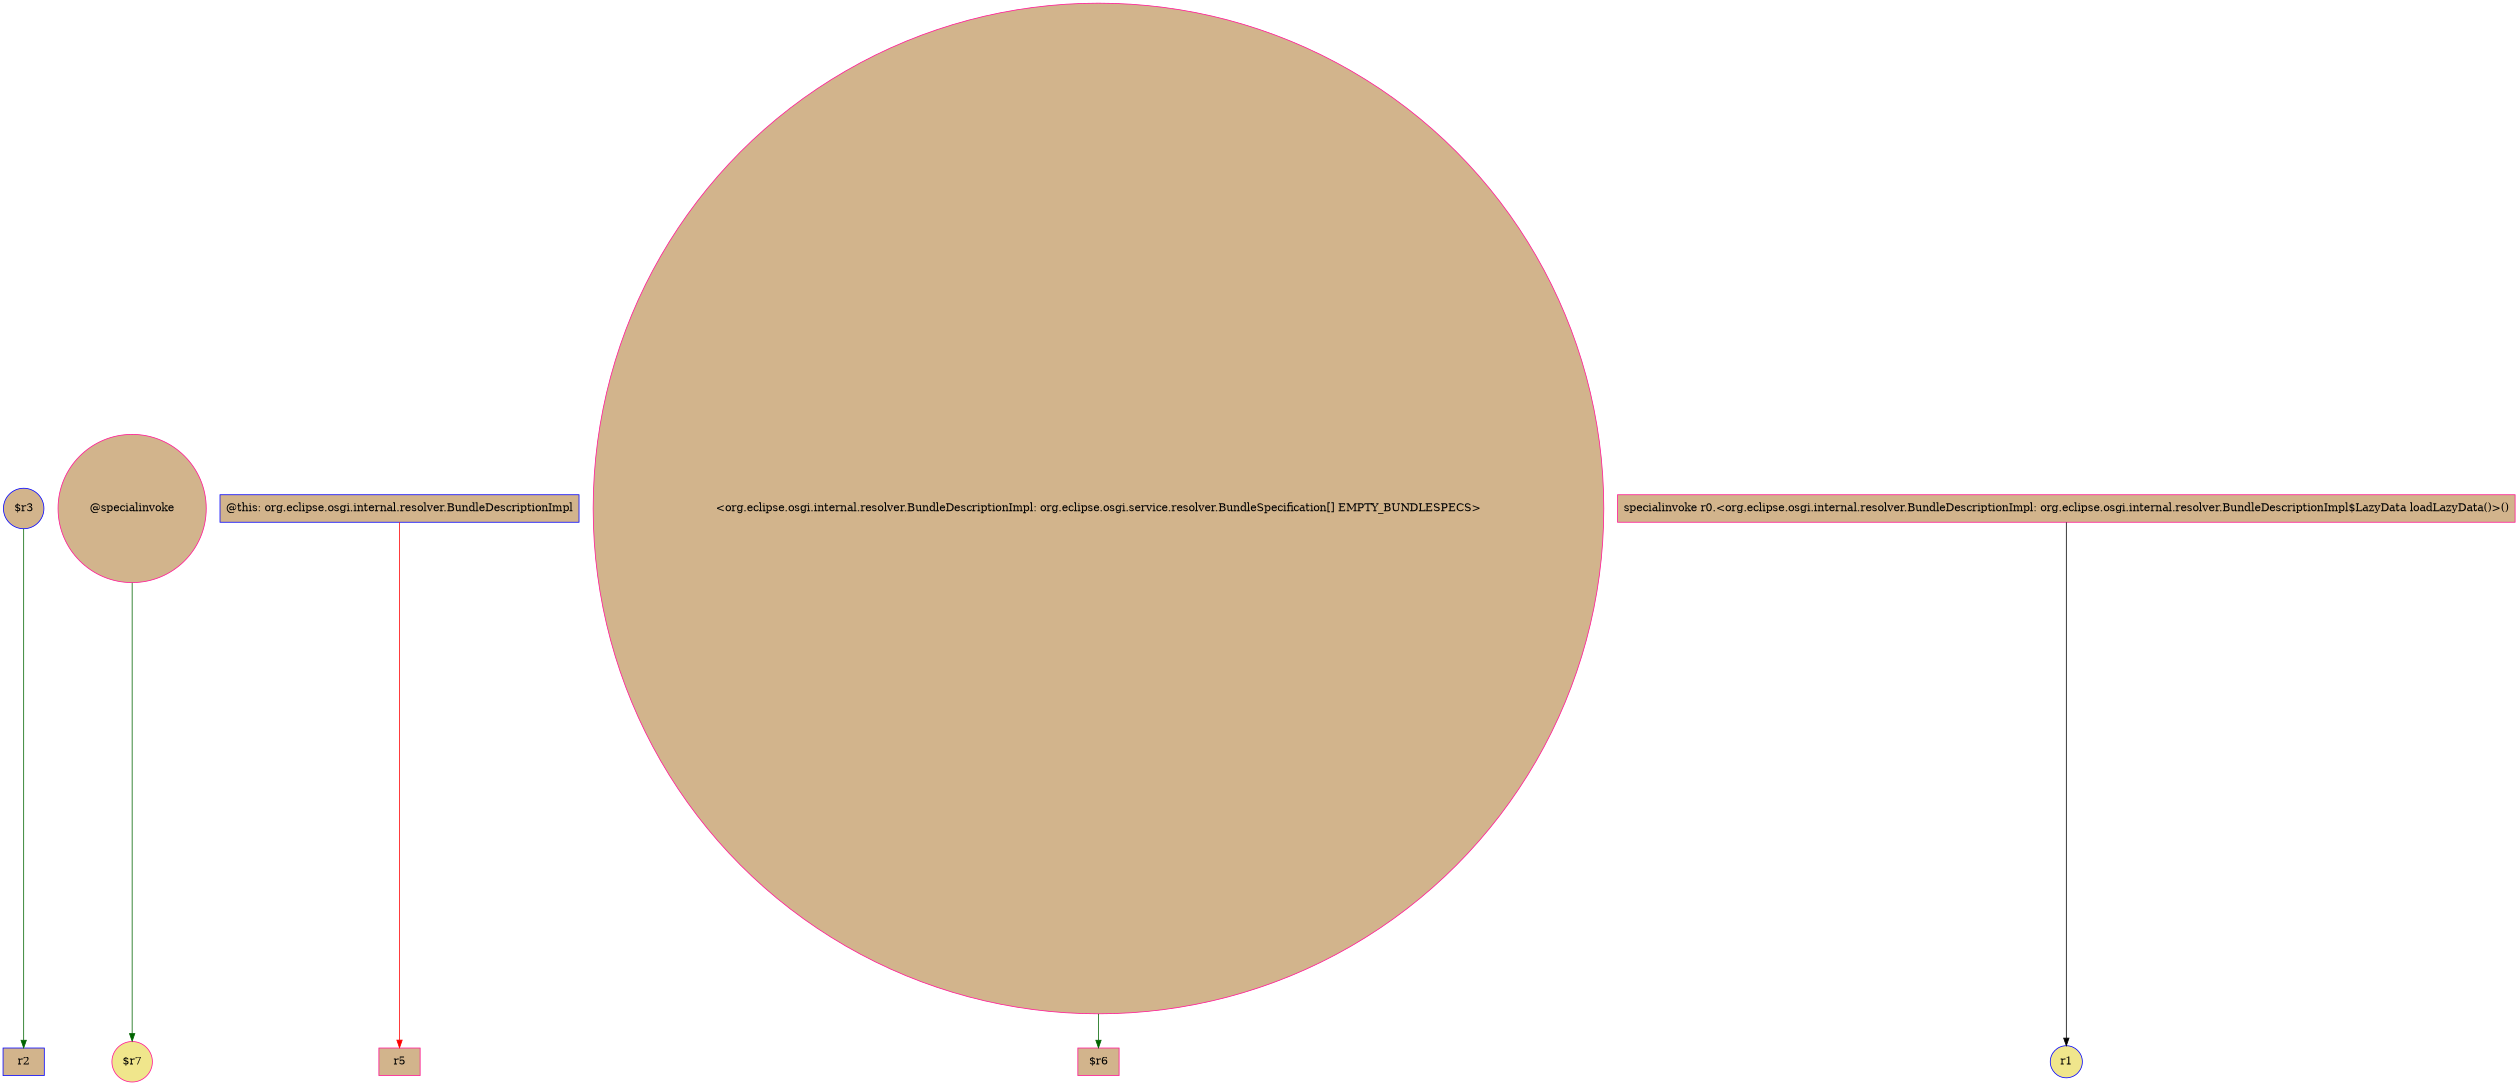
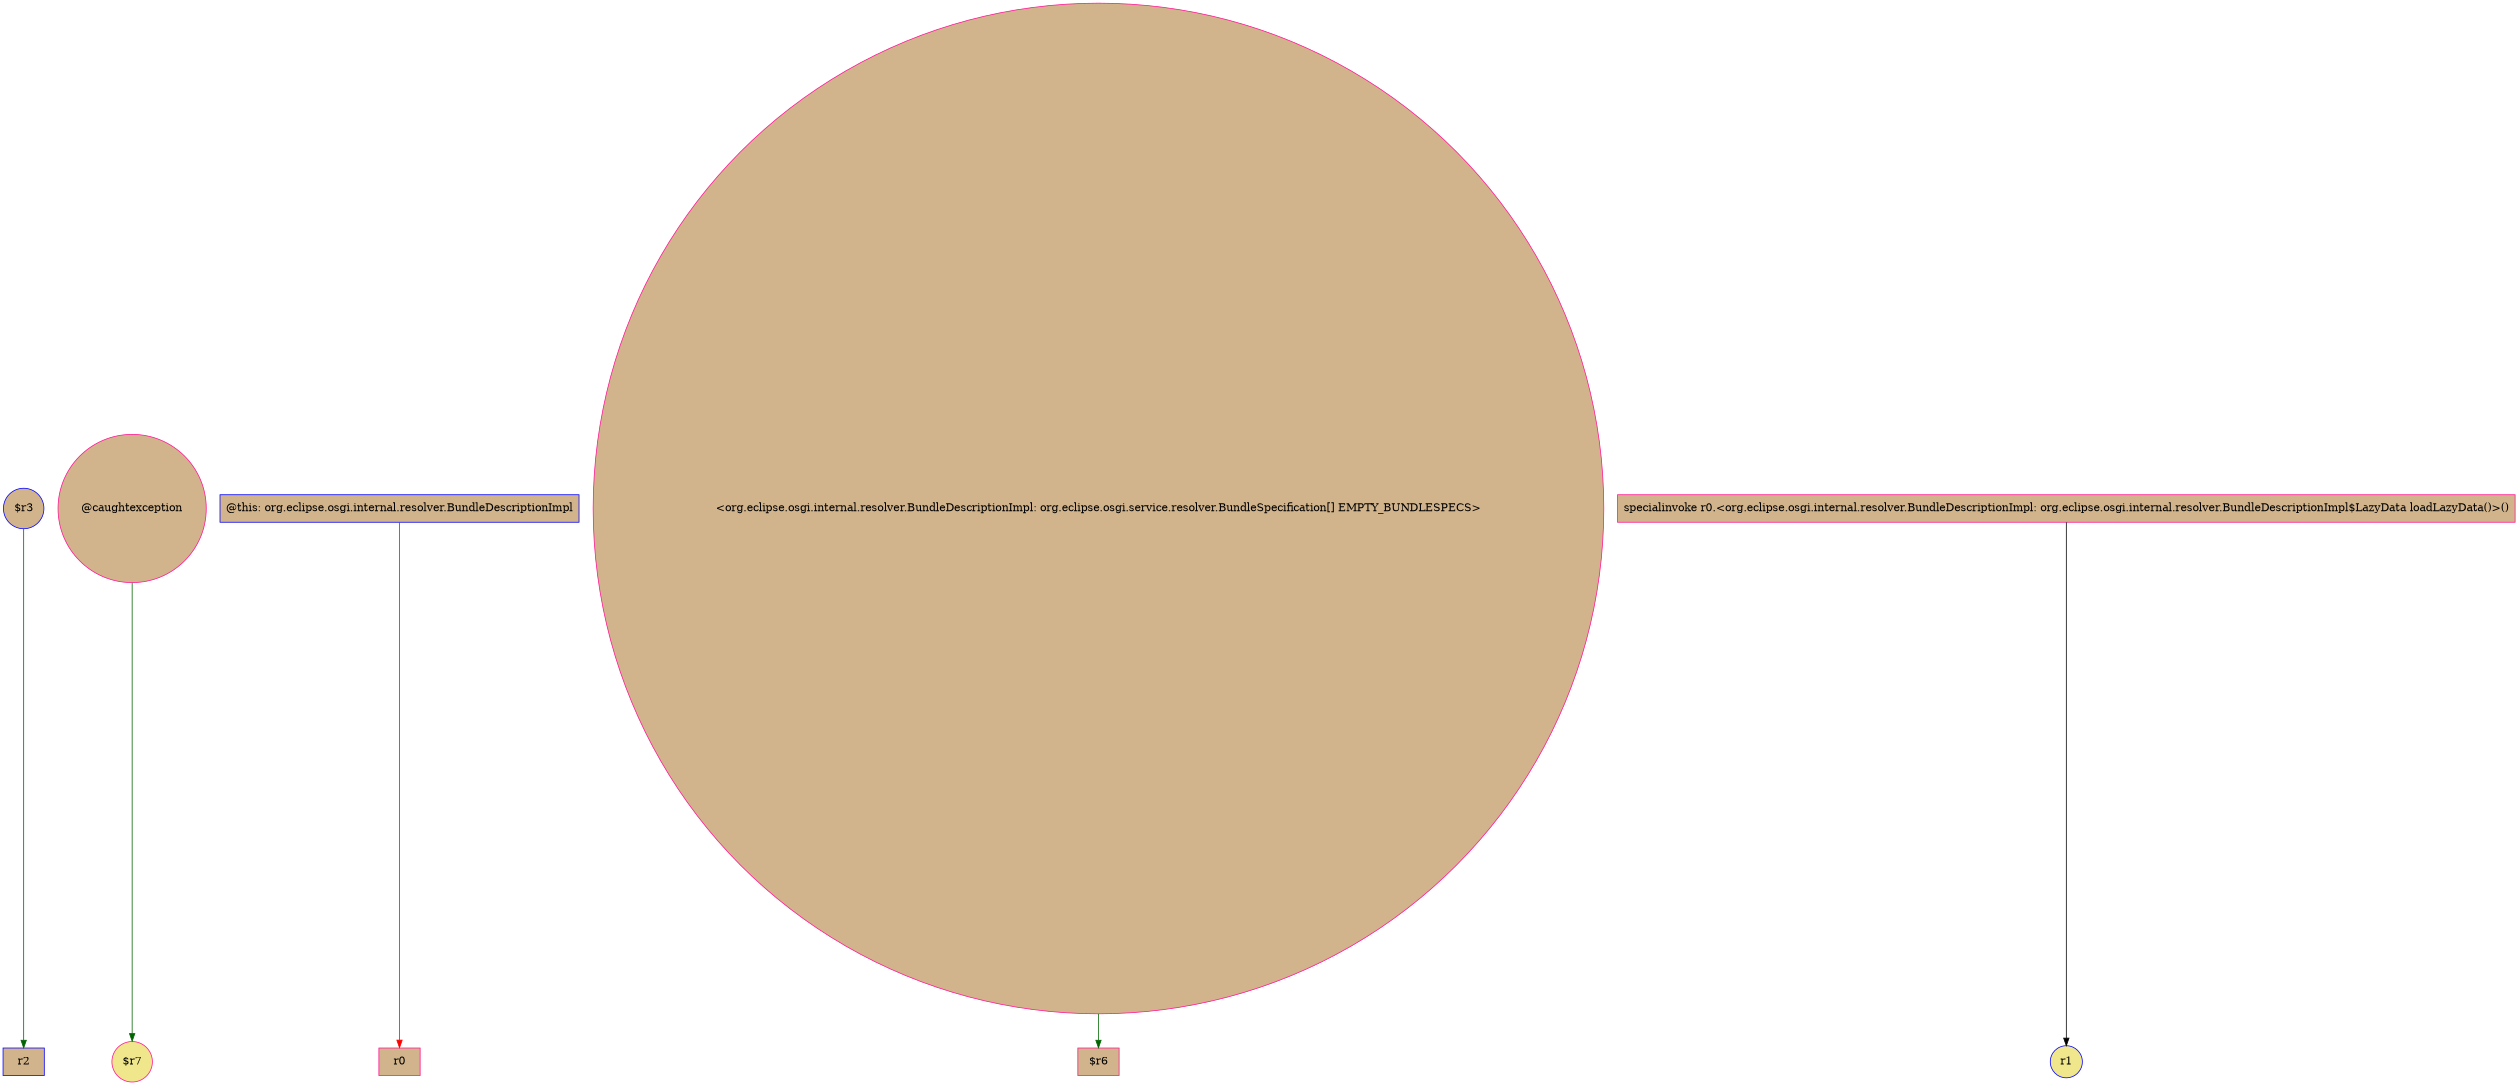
node "@specialinvoke": label "@specialinvoke" -> "@caughtexception"
node "r5": label "r5" -> "r0"
